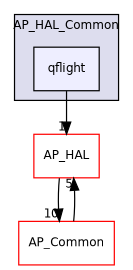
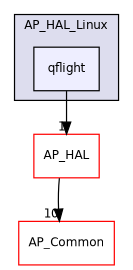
cluster "AP_HAL_Common": label "AP_HAL_Common" -> "AP_HAL_Linux"
edge "AP_Common" -> "AP_HAL": removed
